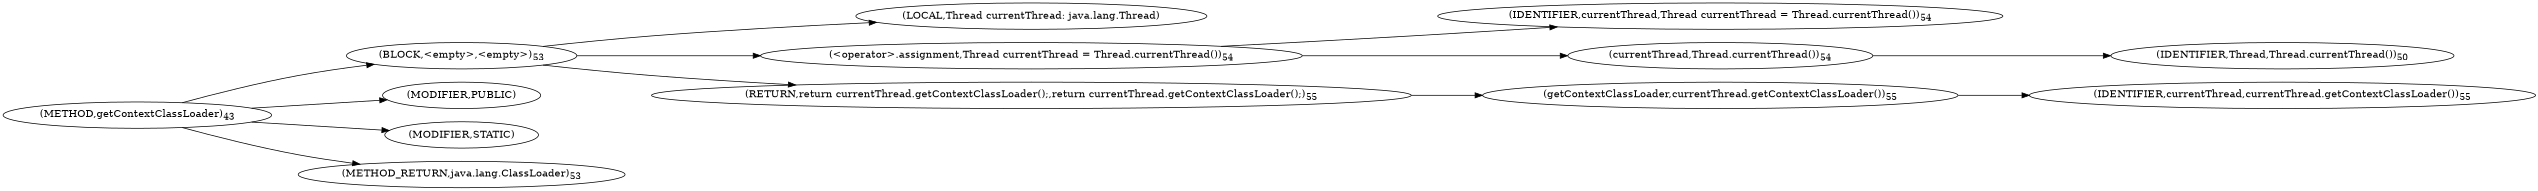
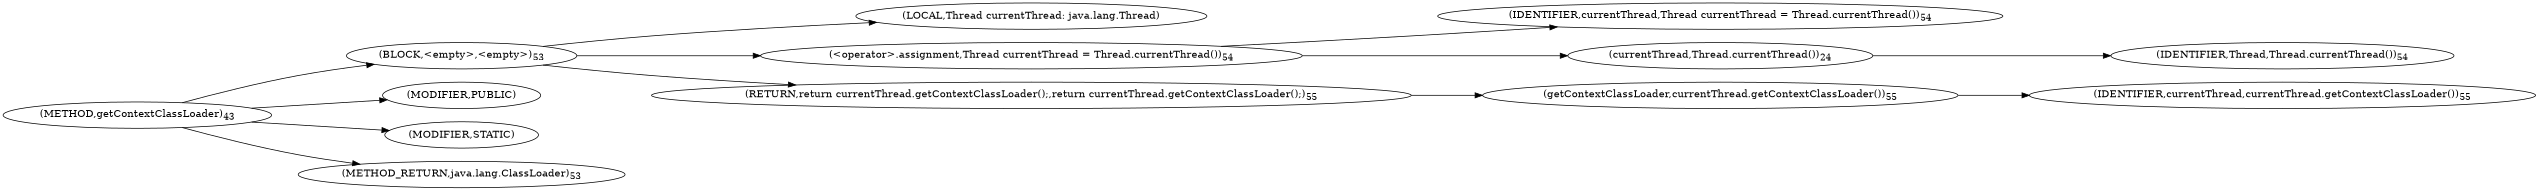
node "(currentThread,Thread.currentThread())": text "54" -> "24"
node "(IDENTIFIER,Thread,Thread.currentThread())": text "50" -> "54"
